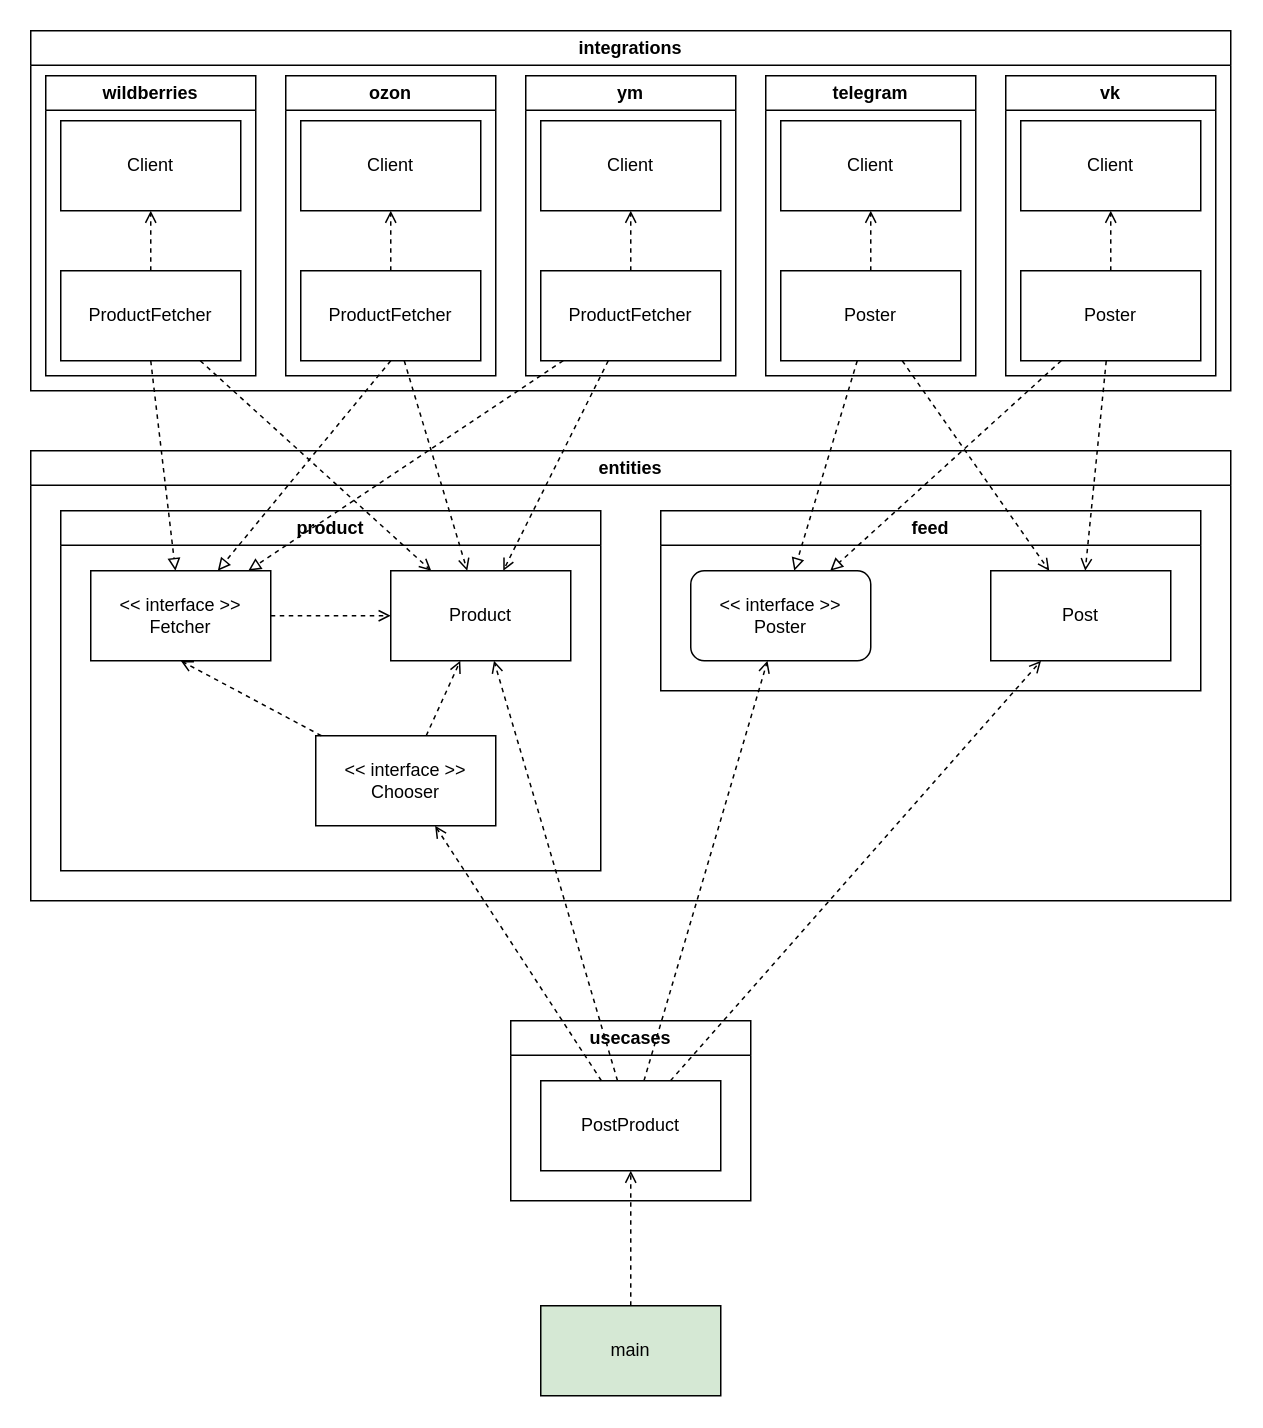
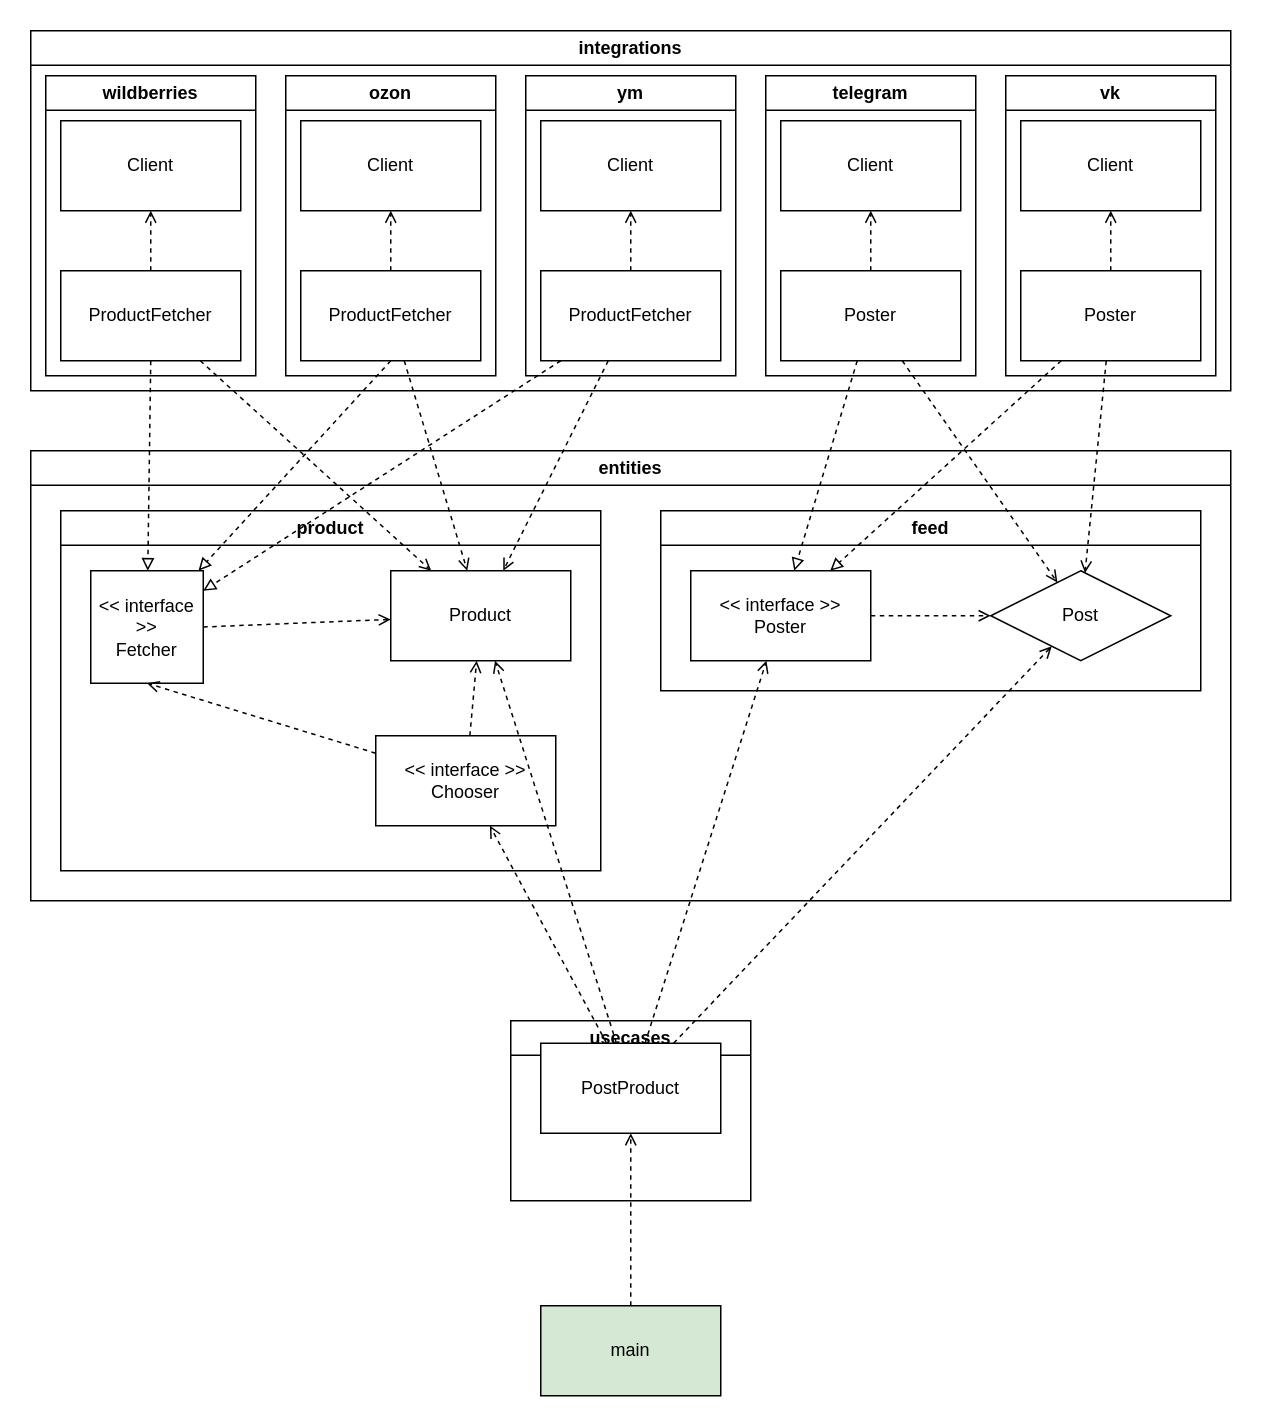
node "<< interface >> Fetcher": size 180x90 -> 113x113
node "<< interface >> Poster": shape rounded rectangle -> rectangle
edge "<< interface >> Poster" -> "Post": added
node "Post": shape rectangle -> diamond
node "<< interface >> Chooser": moved (406, 781) -> (466, 781)
node "PostProduct": moved (631, 1126) -> (631, 1088)
